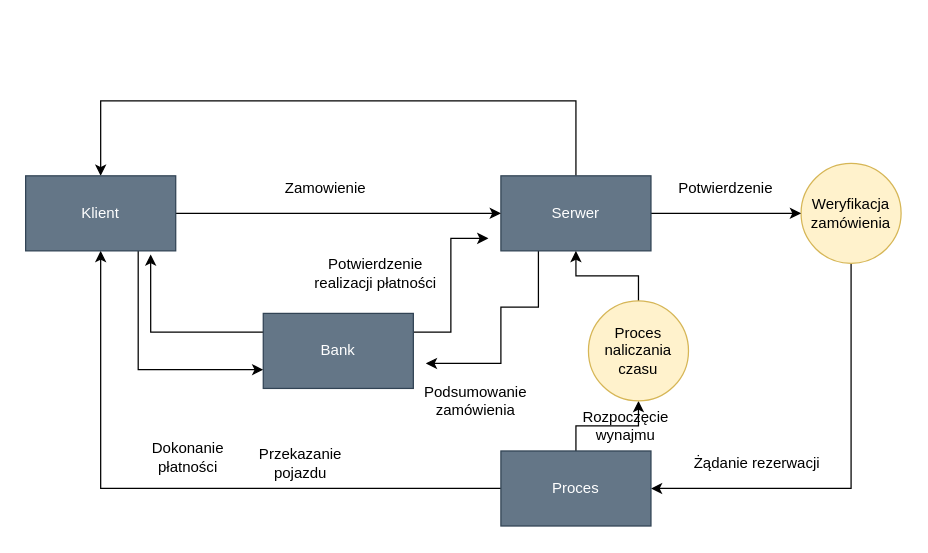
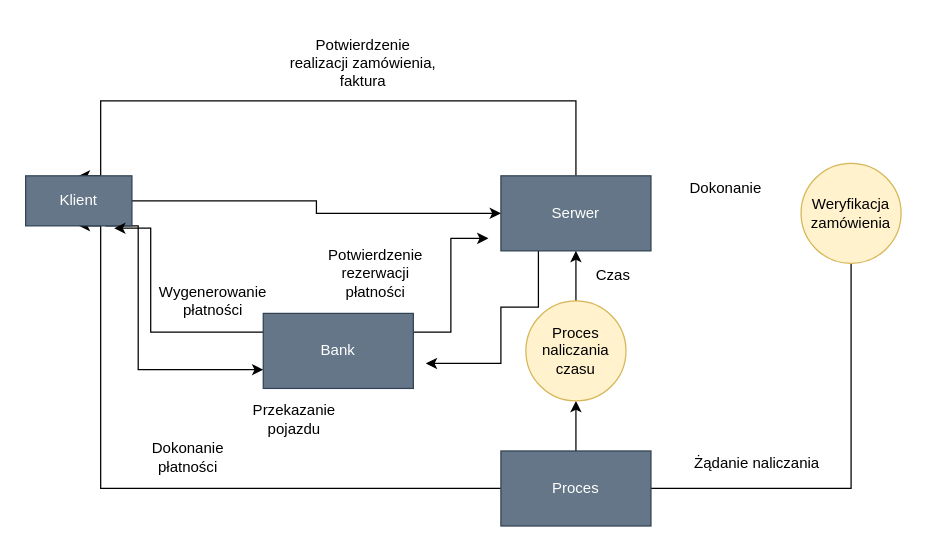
node "Potwierdzenie realizacji zamówienia, faktura": added
node "Zamowienie": removed
node "Potwierdzenie": label "Potwierdzenie" -> "Dokonanie"
node "Klient": size 150x75 -> 106x50
edge "Serwer" -> "Weryfikacja zamówienia": removed
node "Potwierdzenie realizacji płatności": label "Potwierdzenie realizacji płatności" -> "Potwierdzenie rezerwacji płatności"
node "Czas": added
node "Wygenerowanie płatności": added
node "Proces naliczania czasu": moved (638, 351) -> (576, 351)
node "Podsumowanie zamówienia": removed
node "Rozpoczęcie wynajmu": removed
node "Przekazanie pojazdu": moved (301, 463) -> (294, 419)
node "Żądanie rezerwacji": label "Żądanie rezerwacji" -> "Żądanie naliczania"
edge "Weryfikacja zamówienia" -> "Proces": arrowhead classic -> none
